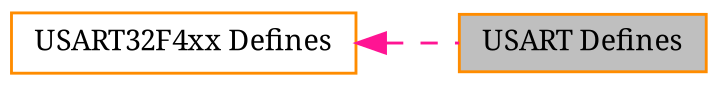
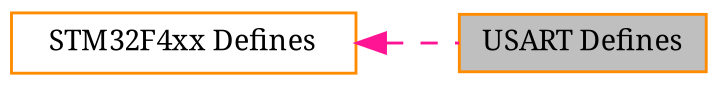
node "USART32F4xx Defines": label "USART32F4xx Defines" -> "STM32F4xx Defines"
